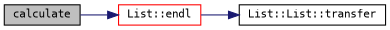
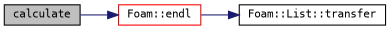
node "List::endl": label "List::endl" -> "Foam::endl"
node "List::List::transfer": label "List::List::transfer" -> "Foam::List::transfer"
